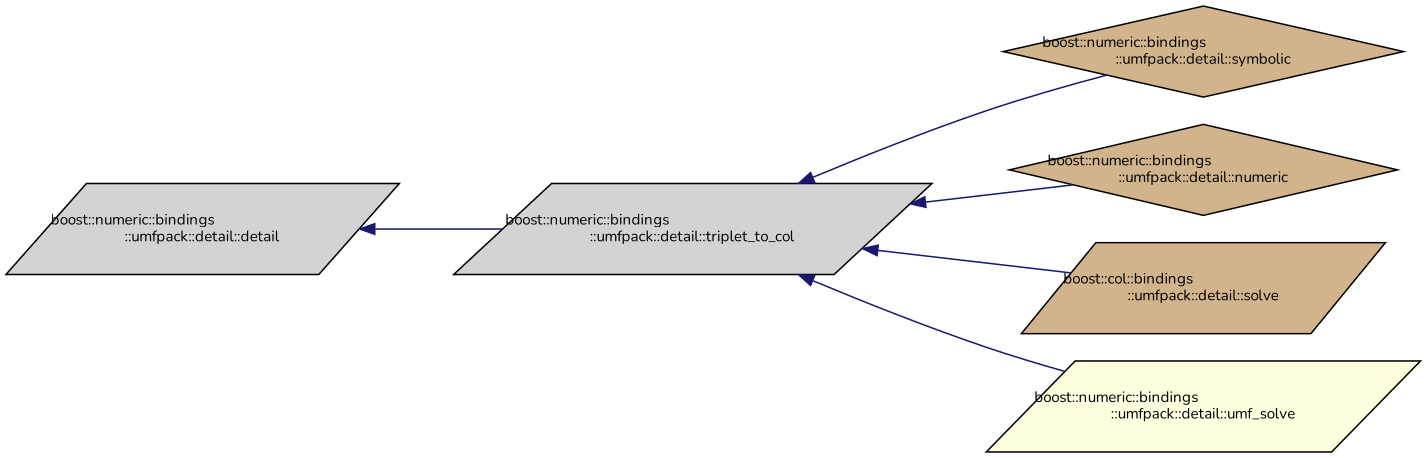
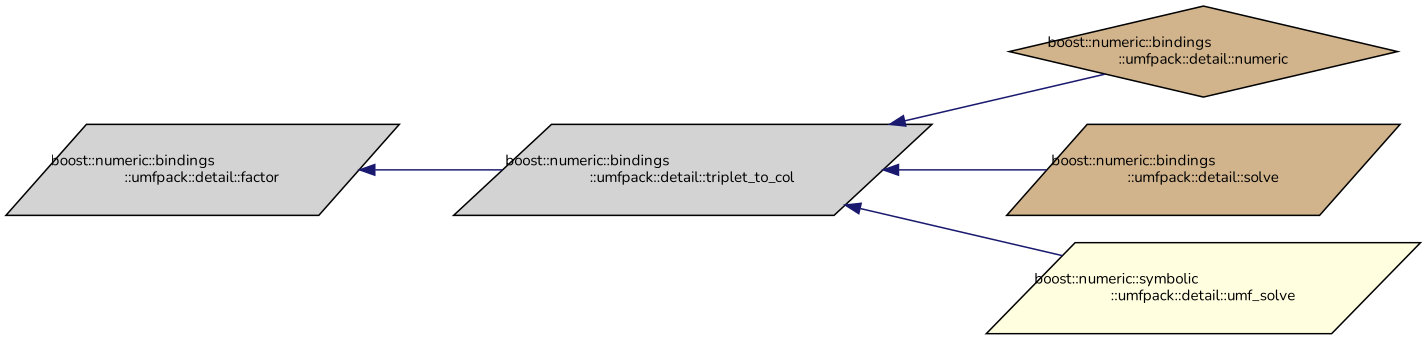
node "boost::numeric::bindings ::umfpack::detail::symbolic": removed
node "boost::numeric::bindings ::umfpack::detail::detail": label "boost::numeric::bindings ::umfpack::detail::detail" -> "boost::numeric::bindings ::umfpack::detail::factor"
node "boost::col::bindings ::umfpack::detail::solve": label "boost::col::bindings ::umfpack::detail::solve" -> "boost::numeric::bindings ::umfpack::detail::solve"
node "boost::numeric::bindings ::umfpack::detail::umf_solve": label "boost::numeric::bindings ::umfpack::detail::umf_solve" -> "boost::numeric::symbolic ::umfpack::detail::umf_solve"
